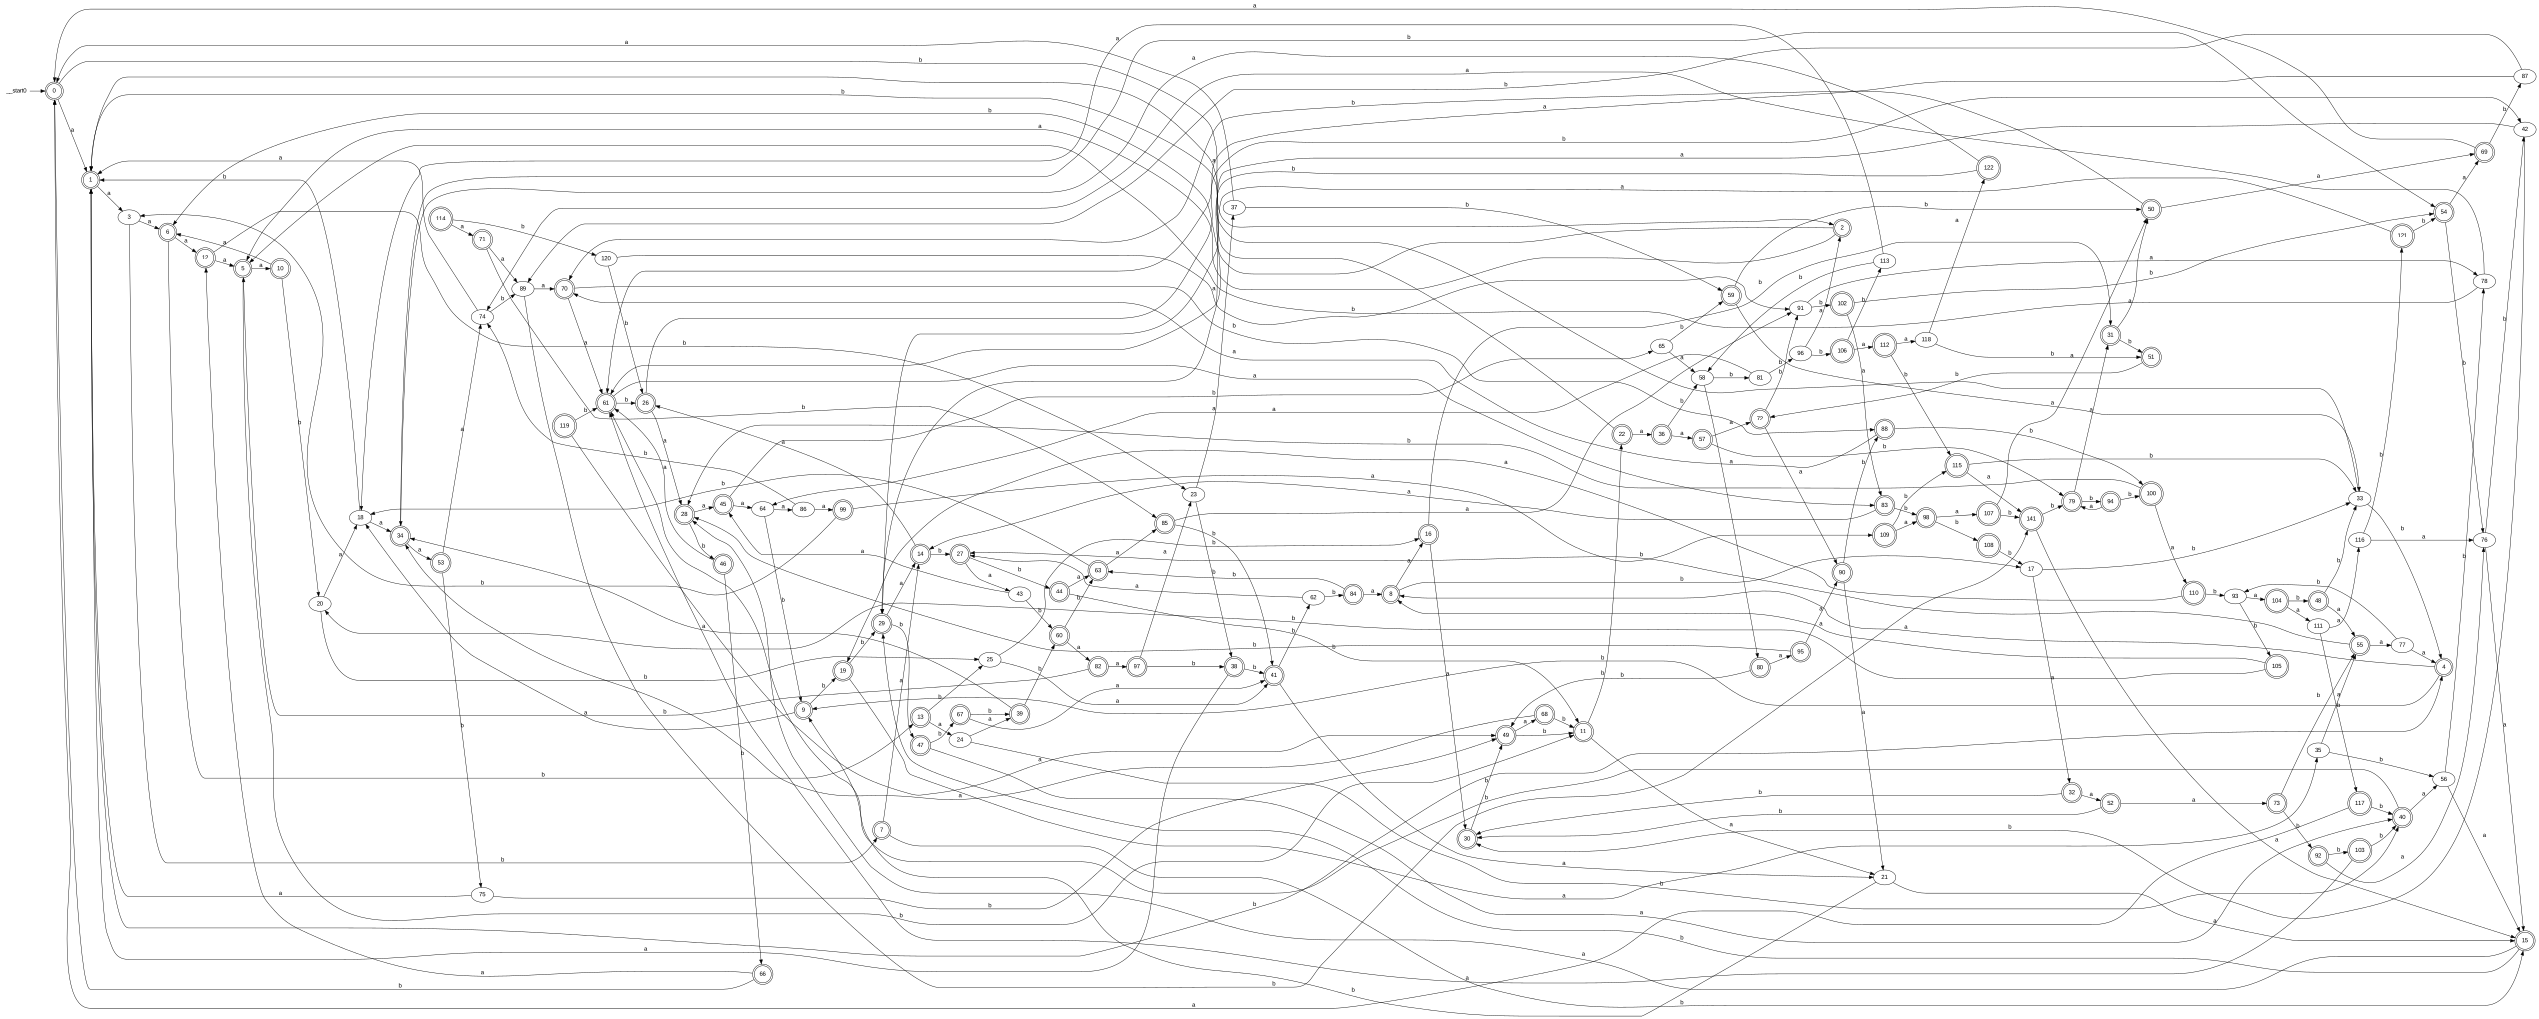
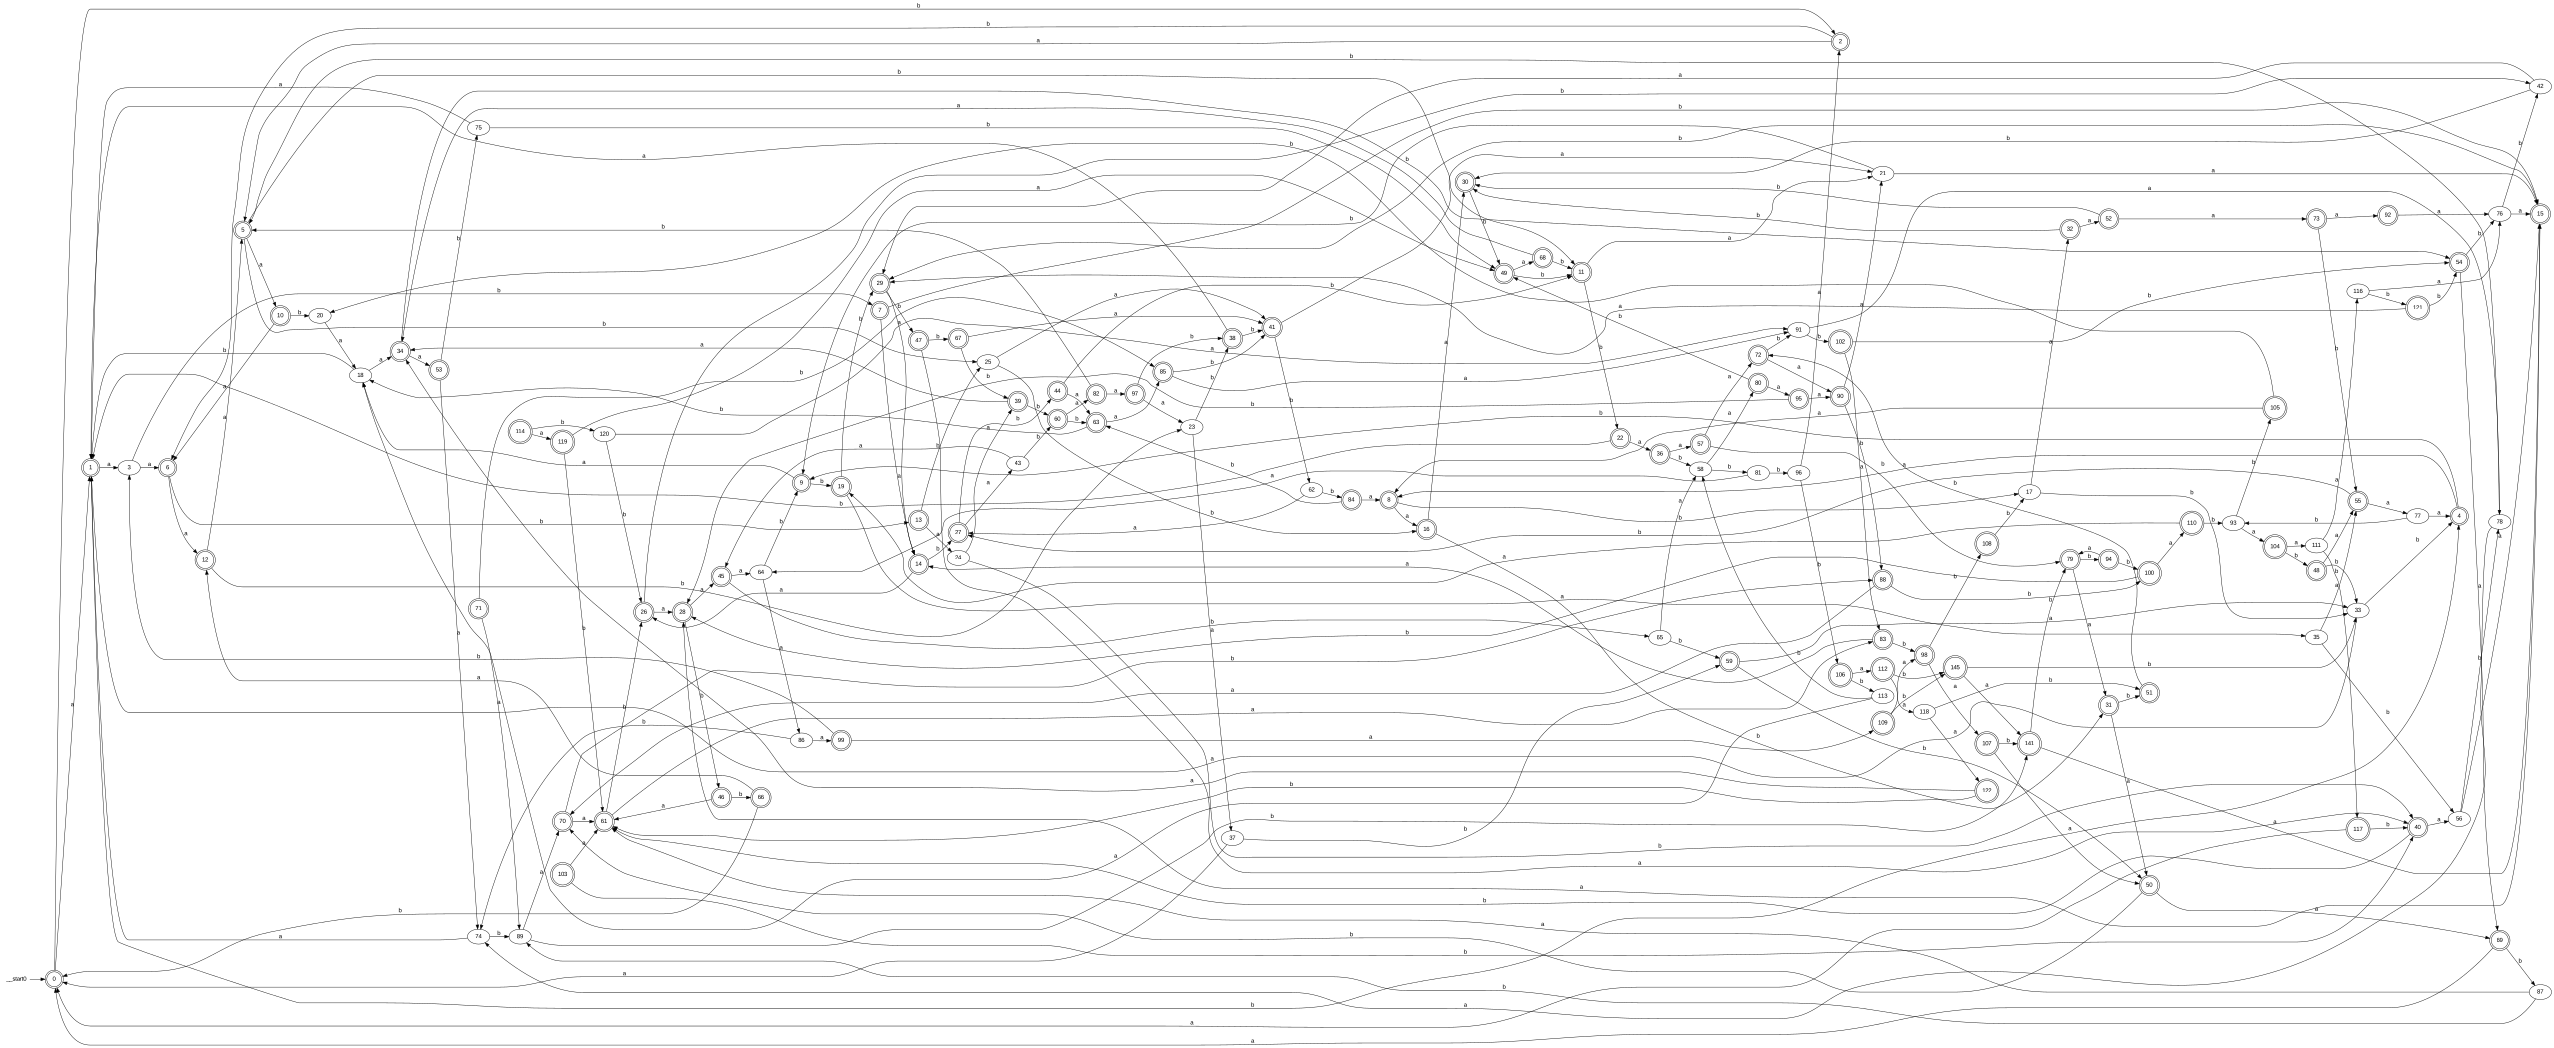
edge "114" -> "71": now "114" -> "119"
node "115": label "115" -> "145"
edge "20" -> "25": now "5" -> "25"
edge "73" -> "92": label "b" -> "a"
edge "92" -> "103": removed, label "b"
